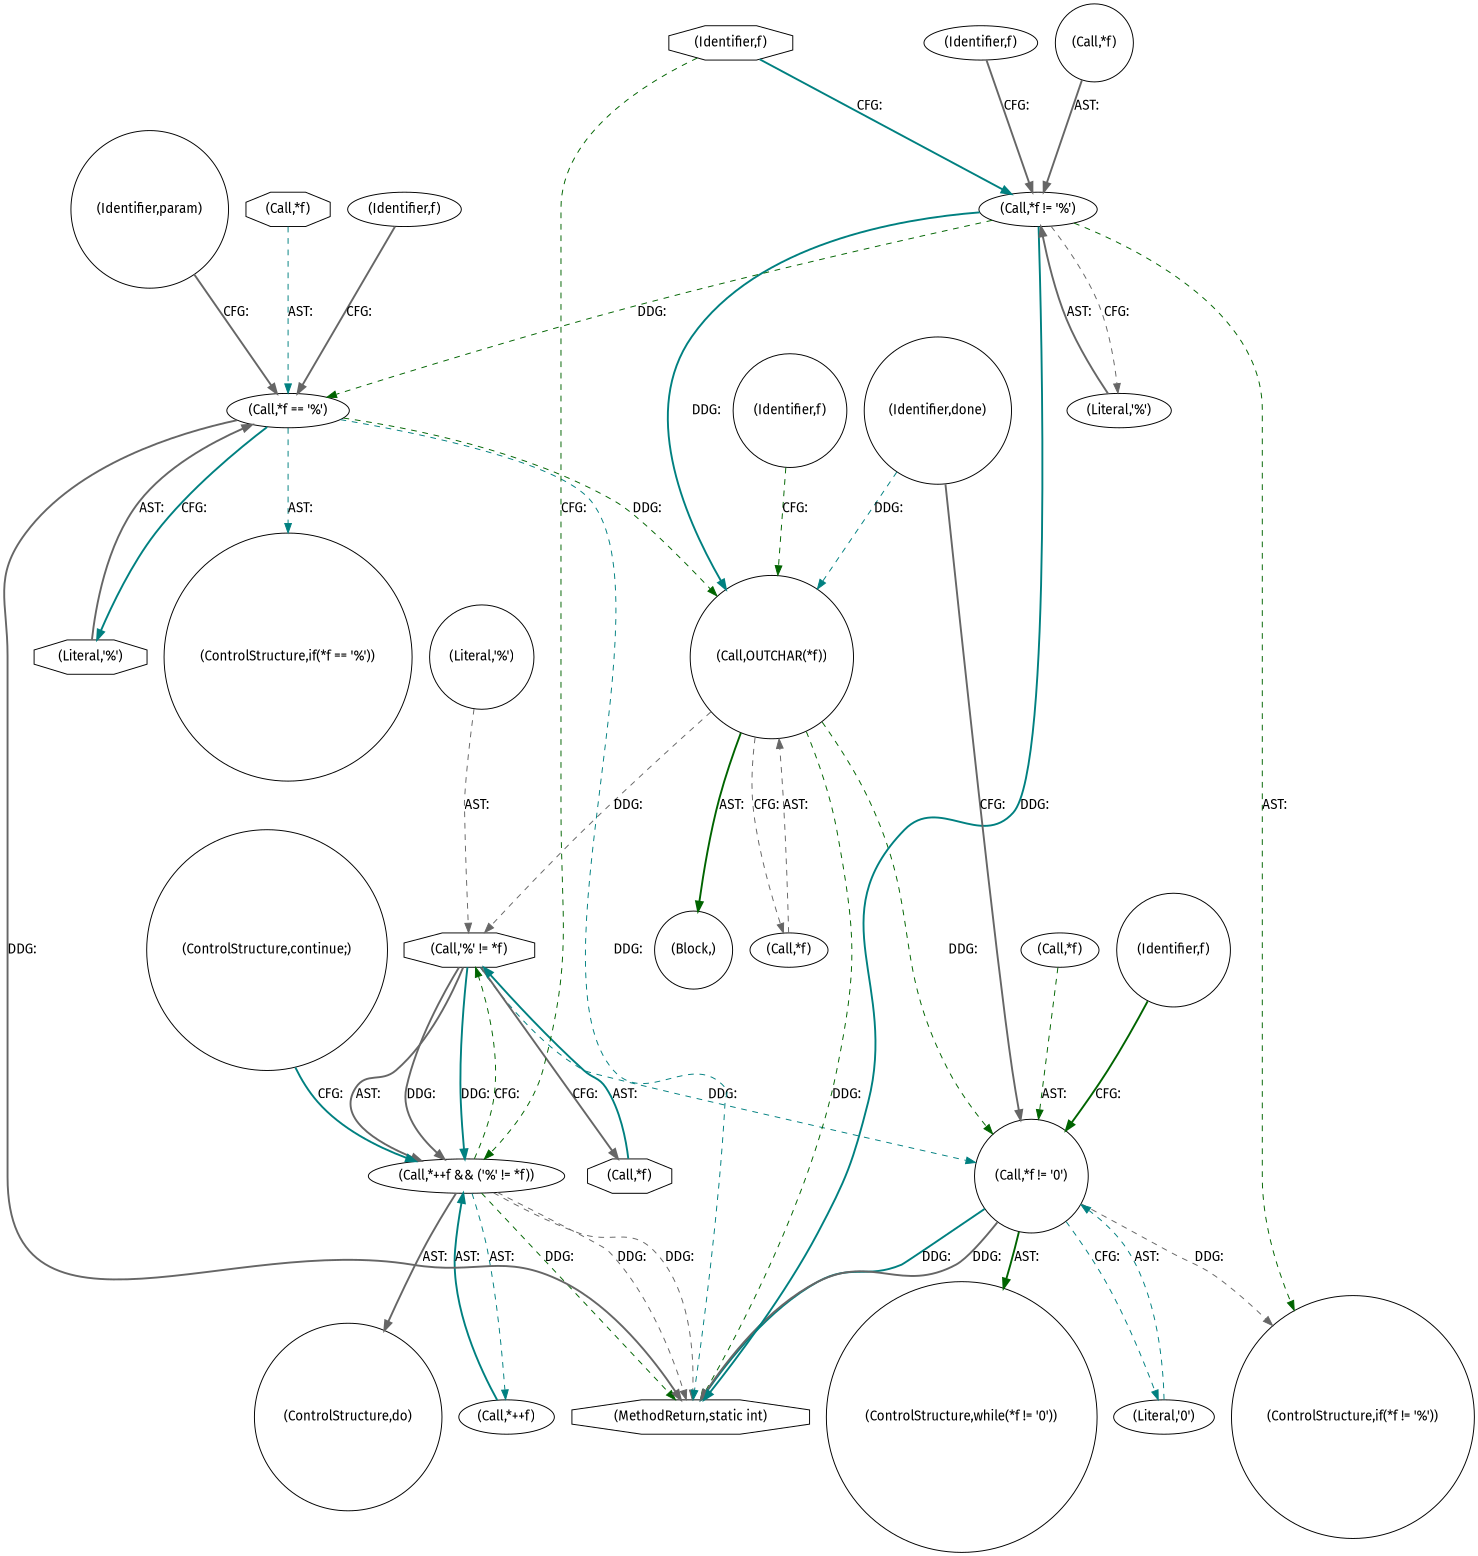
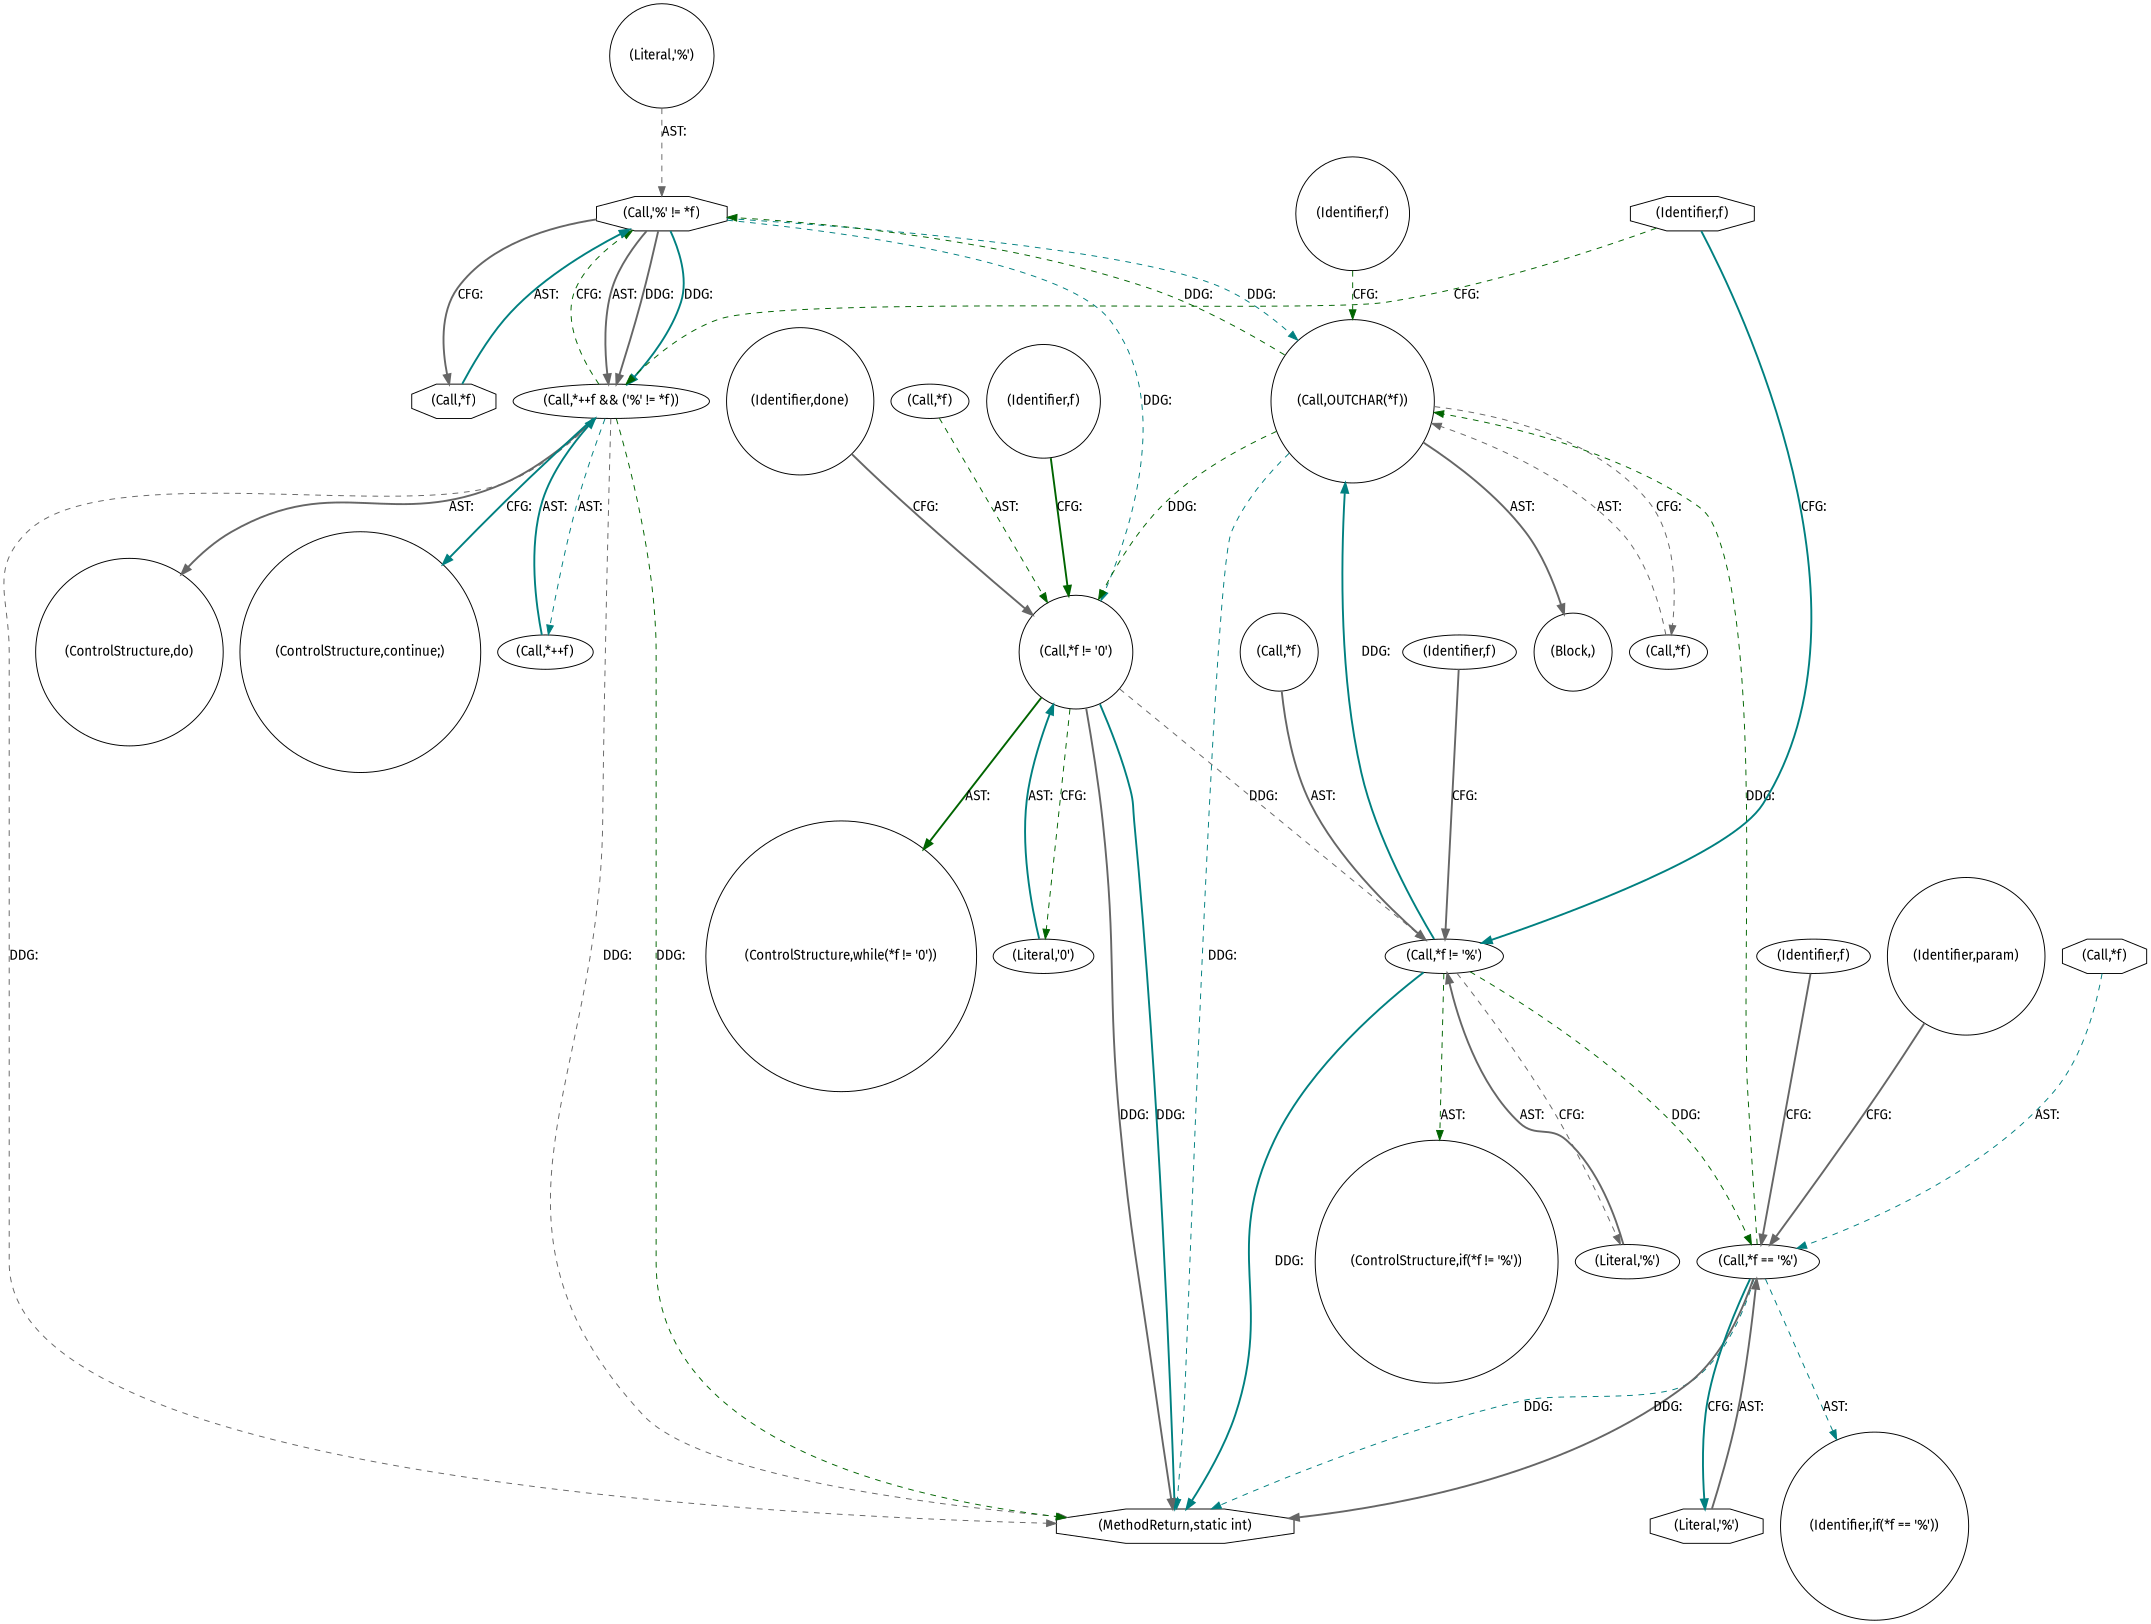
edge "(Identifier,done)" -> "(Call,OUTCHAR(*f))": now "(Call,'%' != *f)" -> "(Call,OUTCHAR(*f))"
node "(ControlStructure,if(*f == '%'))": label "(ControlStructure,if(*f == '%'))" -> "(Identifier,if(*f == '%'))"
edge "(Call,OUTCHAR(*f))" -> "(Call,'%' != *f)": color gray40 -> darkgreen
edge "(Call,OUTCHAR(*f))" -> "(Block,)": color darkgreen -> gray40
edge "(Call,OUTCHAR(*f))" -> "(MethodReturn,static int)": color darkgreen -> teal
edge "(ControlStructure,continue;)" -> "(Call,*++f && ('%' != *f))": reversed
edge "(Call,*f != '0')" -> "(ControlStructure,if(*f != '%'))": now "(Call,*f != '0')" -> "(Call,*f != '%')"
edge "(Literal,'0')" -> "(Call,*f != '0')": style dashed -> bold
edge "(Call,*f != '0')" -> "(Literal,'0')": color teal -> darkgreen
